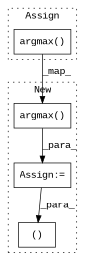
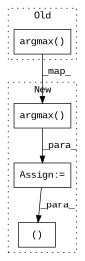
cluster "Assign": label "Assign" -> "Old"
